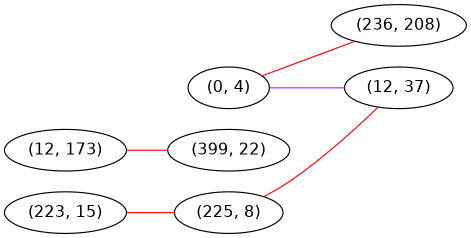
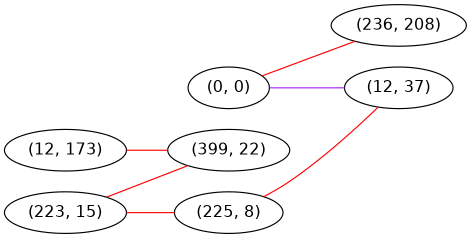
node "(0, 4)": label "(0, 4)" -> "(0, 0)"
edge "(399, 22)" -- "(223, 15)": added
